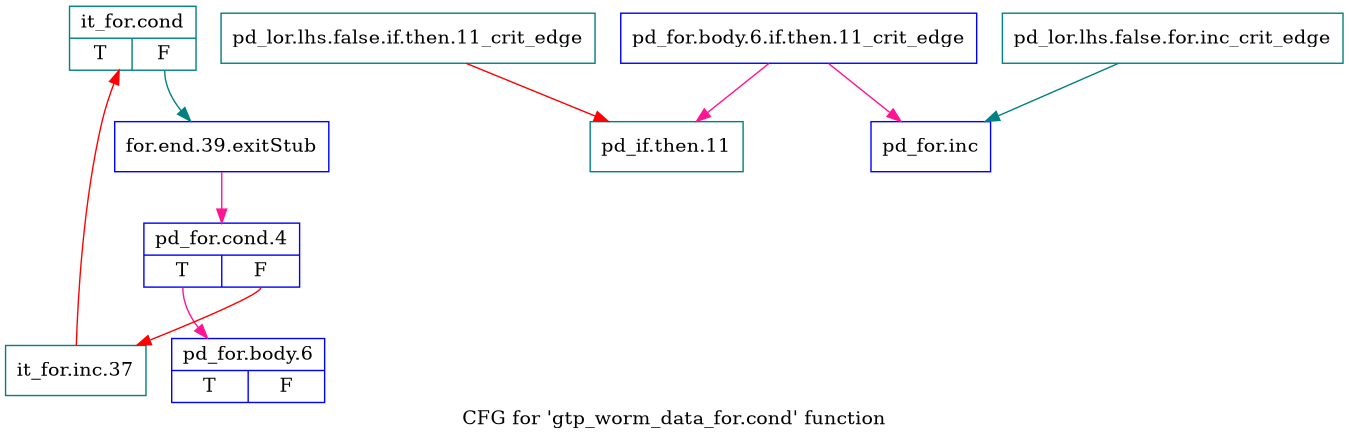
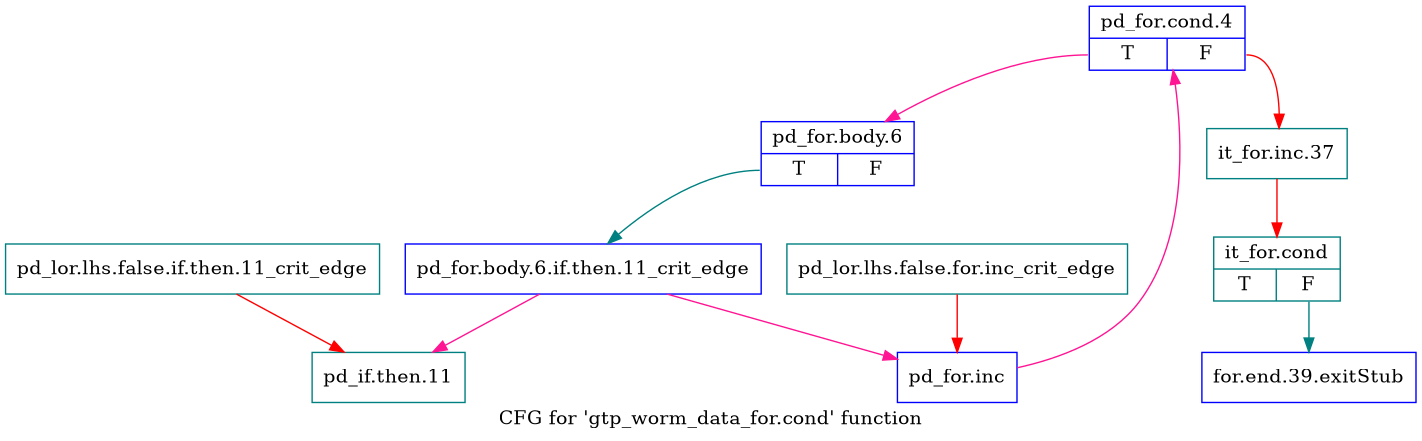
edge "pd_lor.lhs.false.for.inc_crit_edge" -> "pd_for.inc": color teal -> red
edge "for.end.39.exitStub" -> "pd_for.cond.4": now "pd_for.inc" -> "pd_for.cond.4"
edge "pd_for.body.6" -> "pd_for.body.6.if.then.11_crit_edge": added
